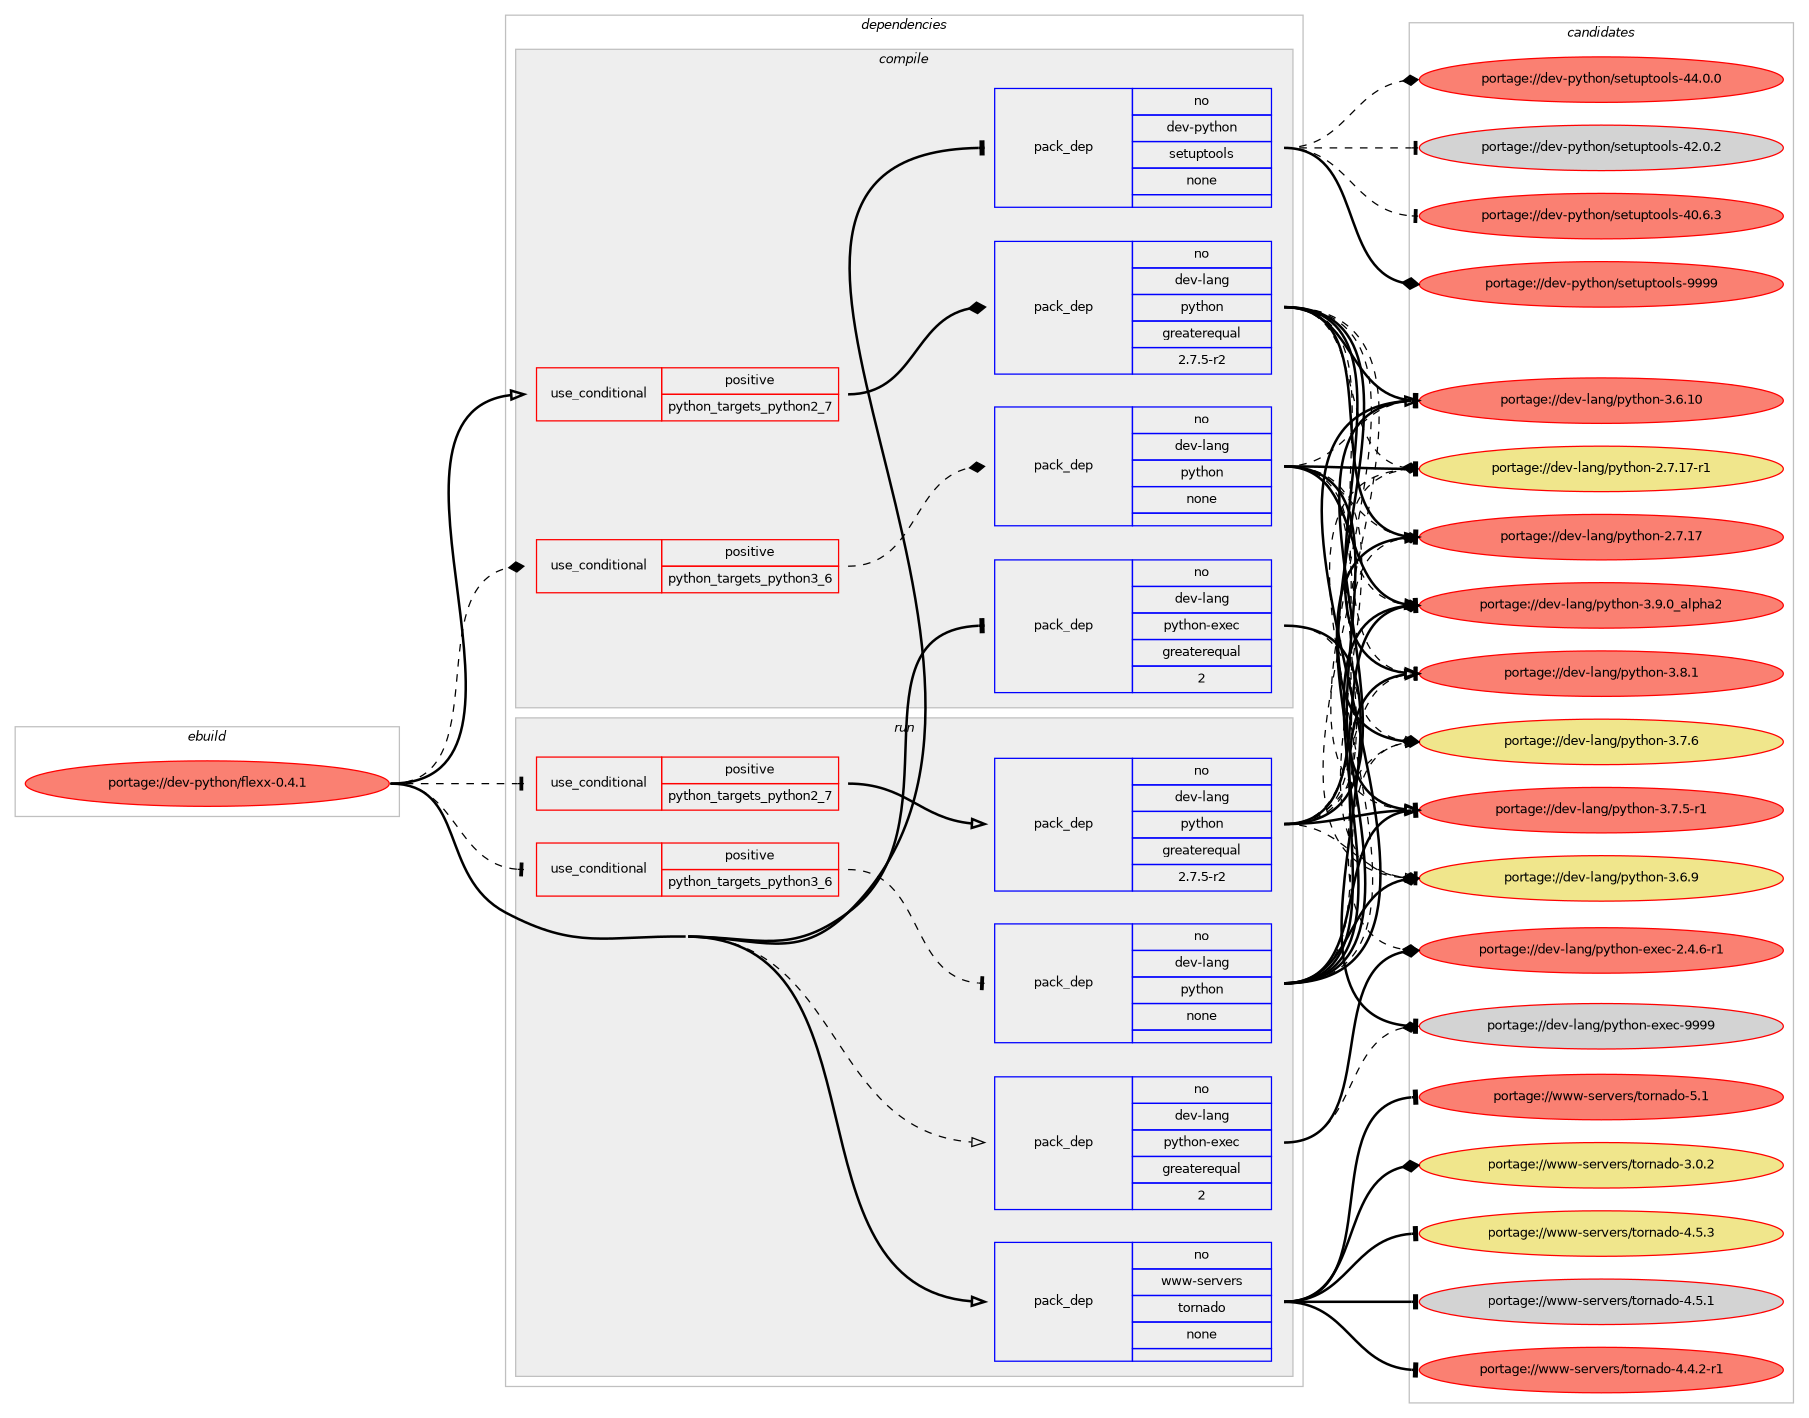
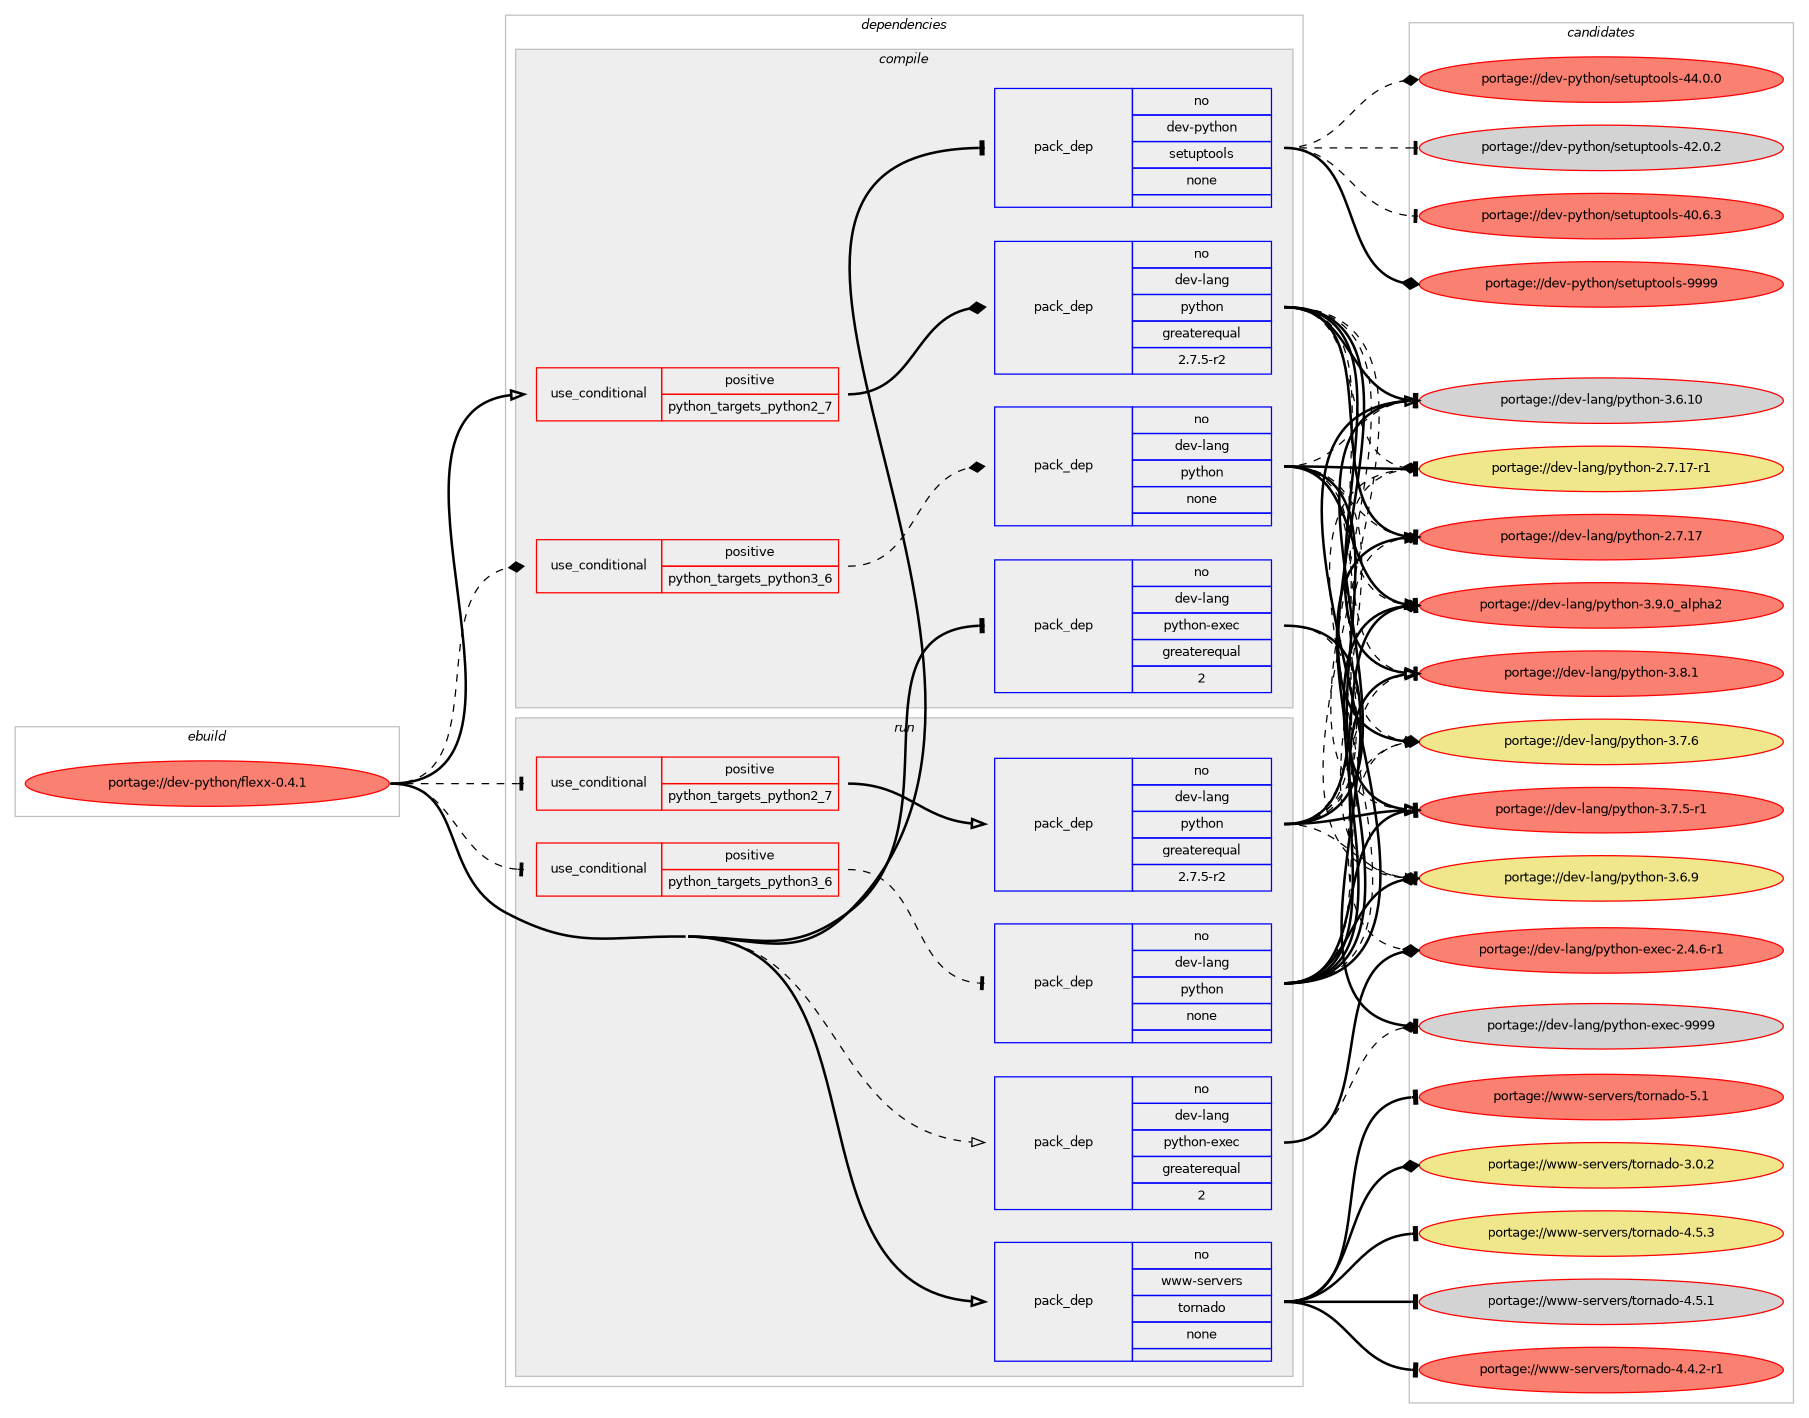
node "portage://dev-lang/python-3.6.10": fillcolor salmon -> lightgrey
